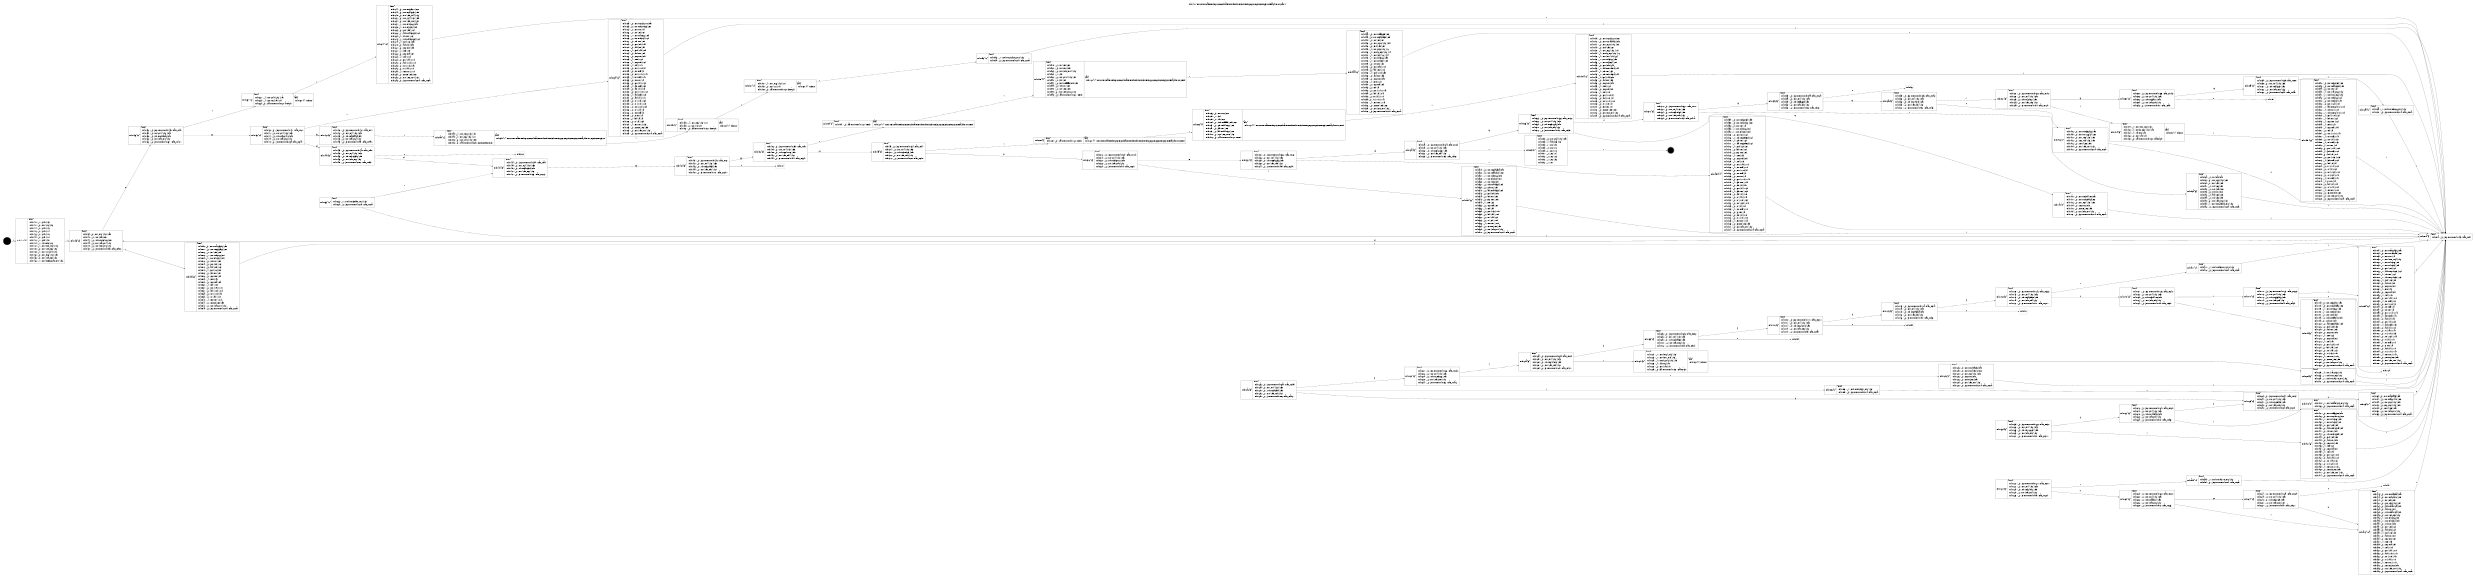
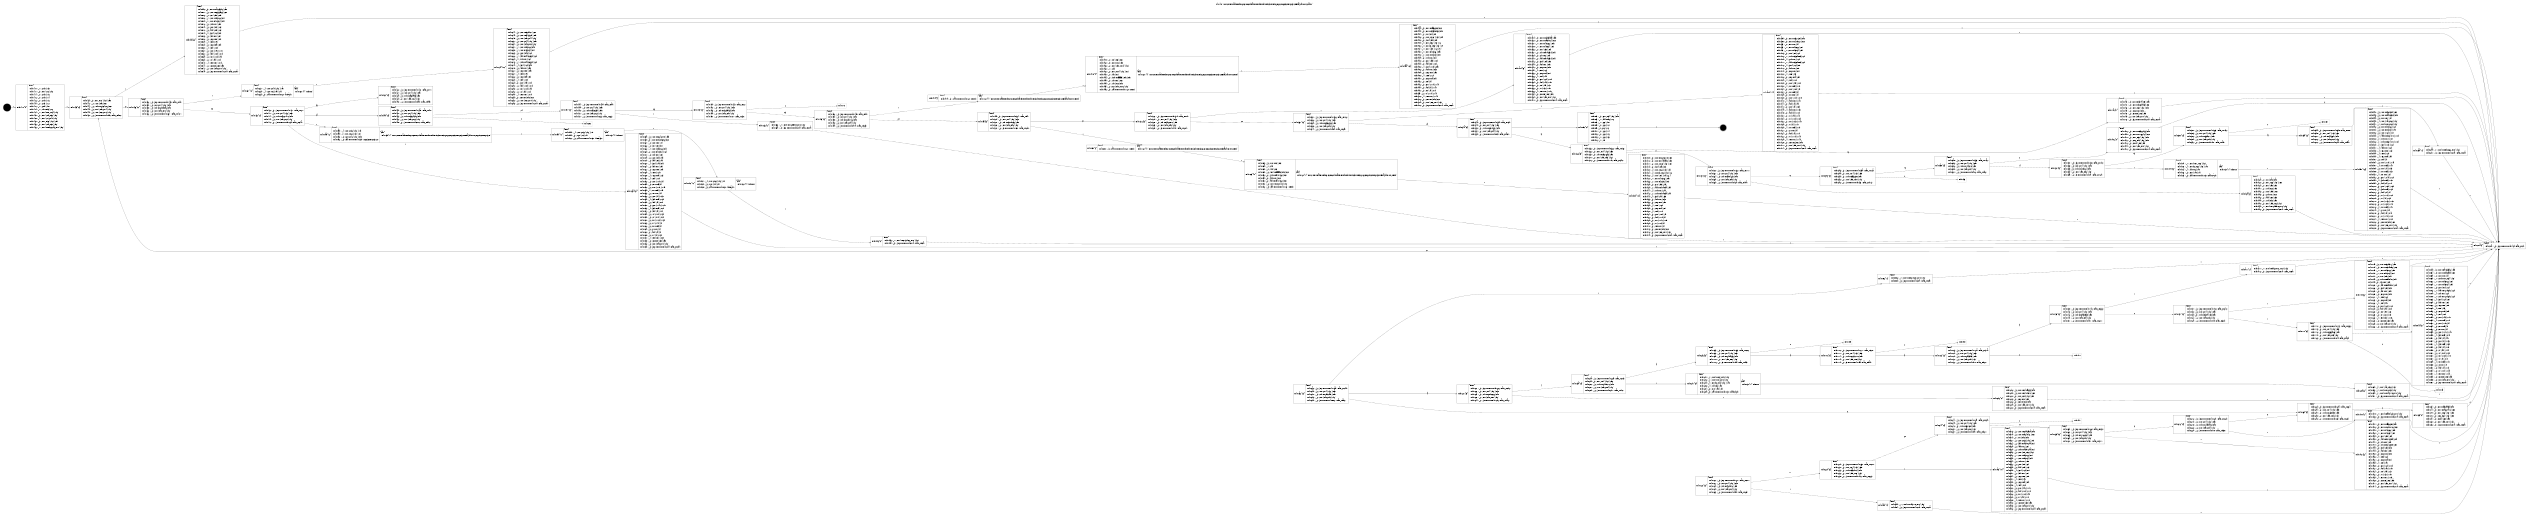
edge "0x401482 [25]" -> "0x401dab [16]": now "0x40146c [22]" -> "0x401dab [16]"
edge "0x401c33 [12]" -> "0x4014b4 [25]": reversed
edge "0x401dfc [83]" -> "0x401e4f [151]": now "0x401dfc [83]" -> "0x40201a [5]"
edge "0x401644 [25]" -> "0x401a75 [104]": now "0x401644 [25]" -> "0x40165d [25]"
